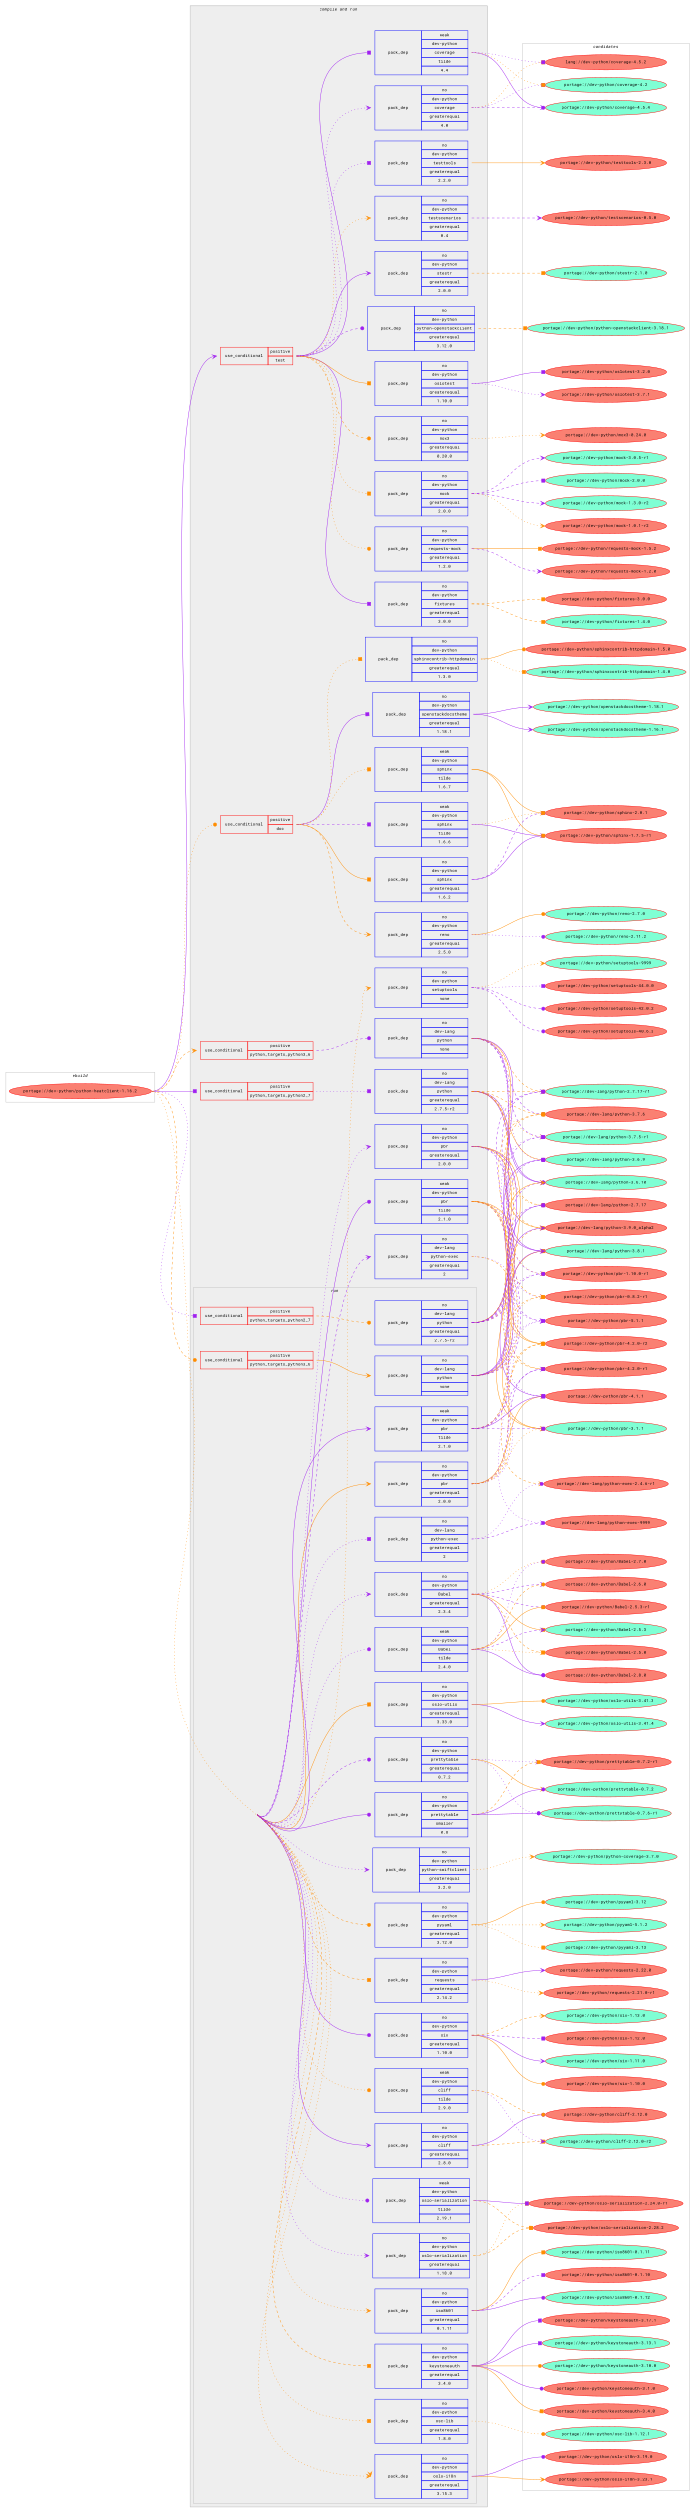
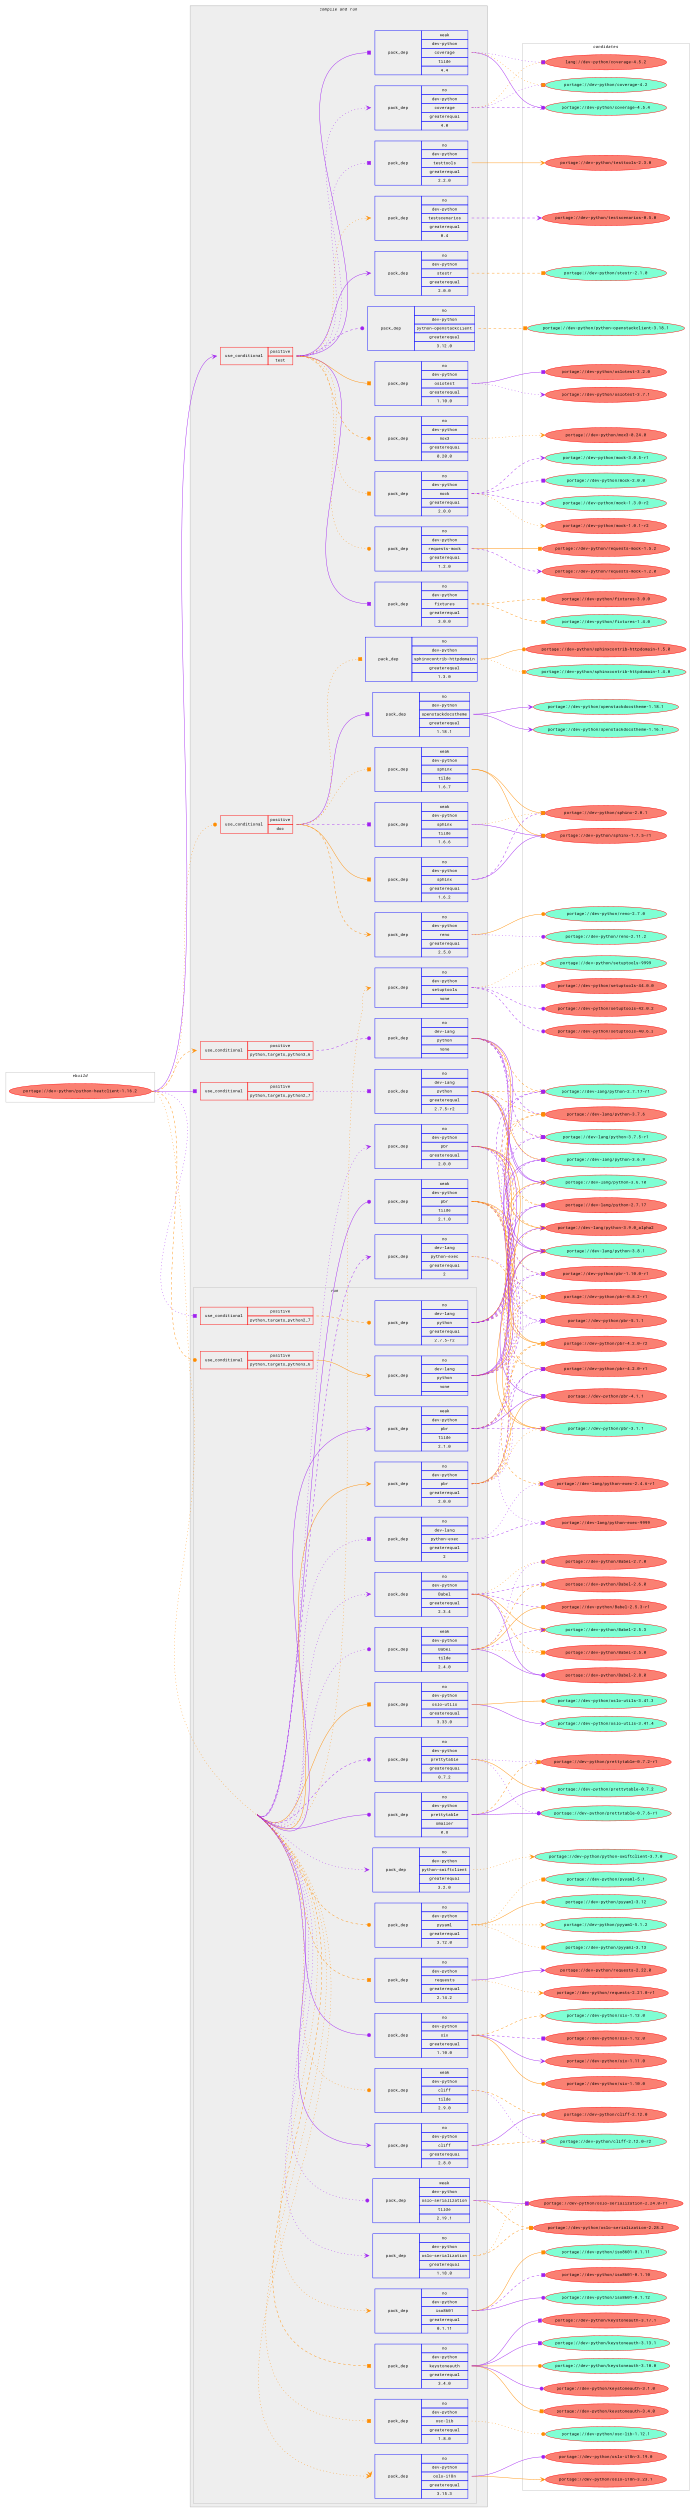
node "portage://dev-python/python-coverage-3.7.0": label "portage://dev-python/python-coverage-3.7.0" -> "portage://dev-python/python-swiftclient-3.7.0"
node "portage://dev-python/pyyaml-5.1": added
node "portage://dev-python/six-1.11.0": fillcolor aquamarine -> salmon
